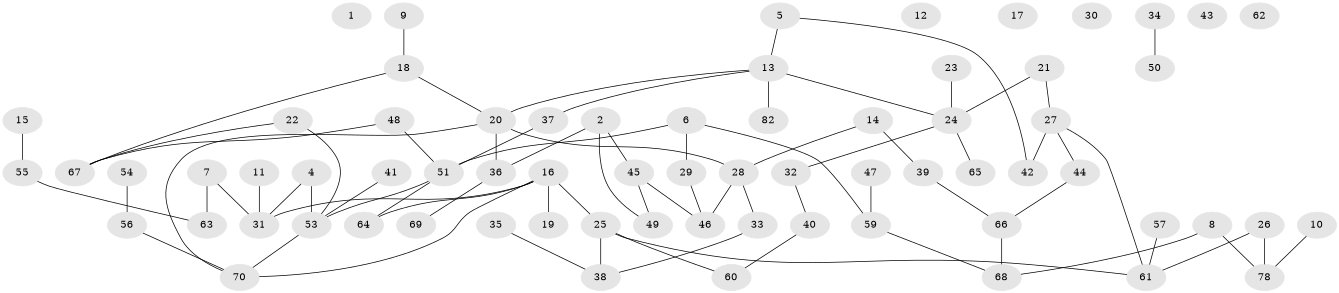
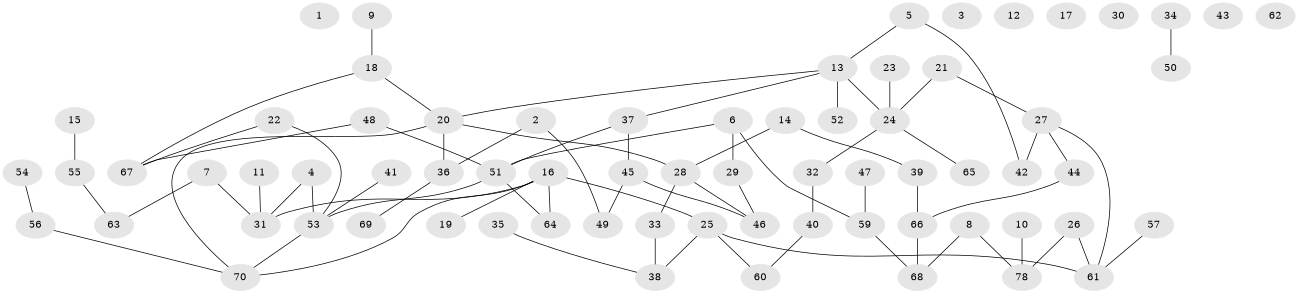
node "3": added
node "82": label "82" -> "52"
edge "2" -- "45": now "37" -- "45"
